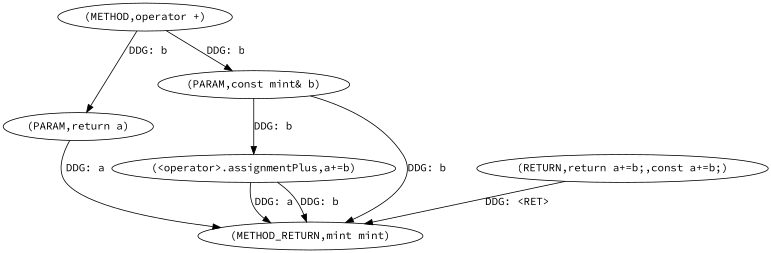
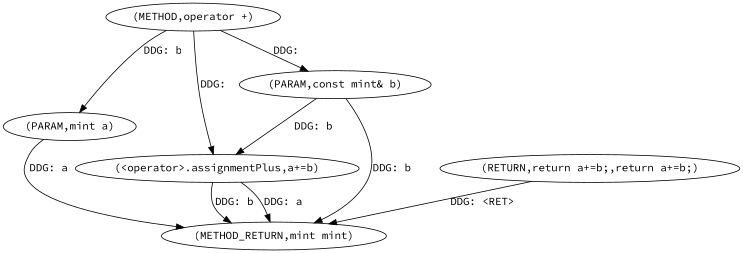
edge "(METHOD,operator +)" -> "(PARAM,const mint& b)": label "DDG: b" -> "DDG: "
edge "(METHOD,operator +)" -> "(<operator>.assignmentPlus,a+=b)": added, label "DDG:"
node "(PARAM,return a)": label "(PARAM,return a)" -> "(PARAM,mint a)"
node "(RETURN,return a+=b;,const a+=b;)": label "(RETURN,return a+=b;,const a+=b;)" -> "(RETURN,return a+=b;,return a+=b;)"
